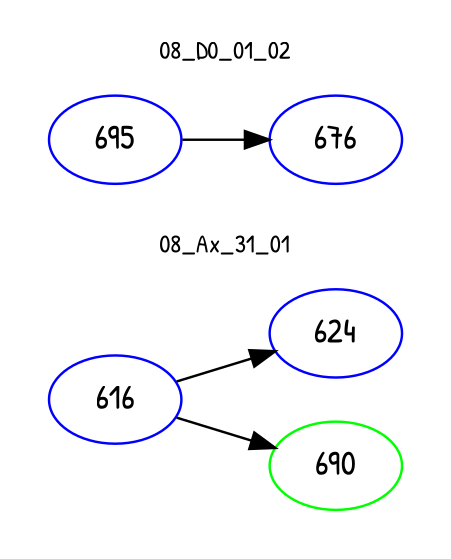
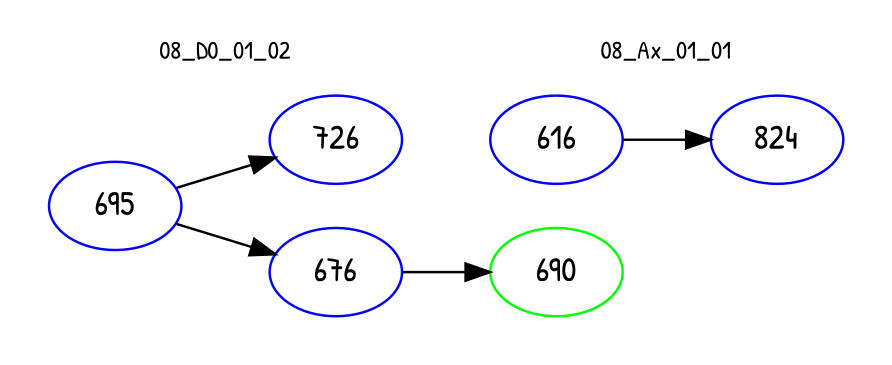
node "726": added
cluster "08_Ax_31_01": label "08_Ax_31_01" -> "08_Ax_01_01"
node "624": label "624" -> "824"
edge "616" -> "690": now "676" -> "690"
